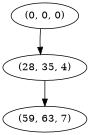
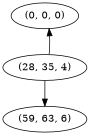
edge "(0, 0, 0)" -> "(28, 35, 4)": reversed
node "(59, 63, 7)": label "(59, 63, 7)" -> "(59, 63, 6)"
